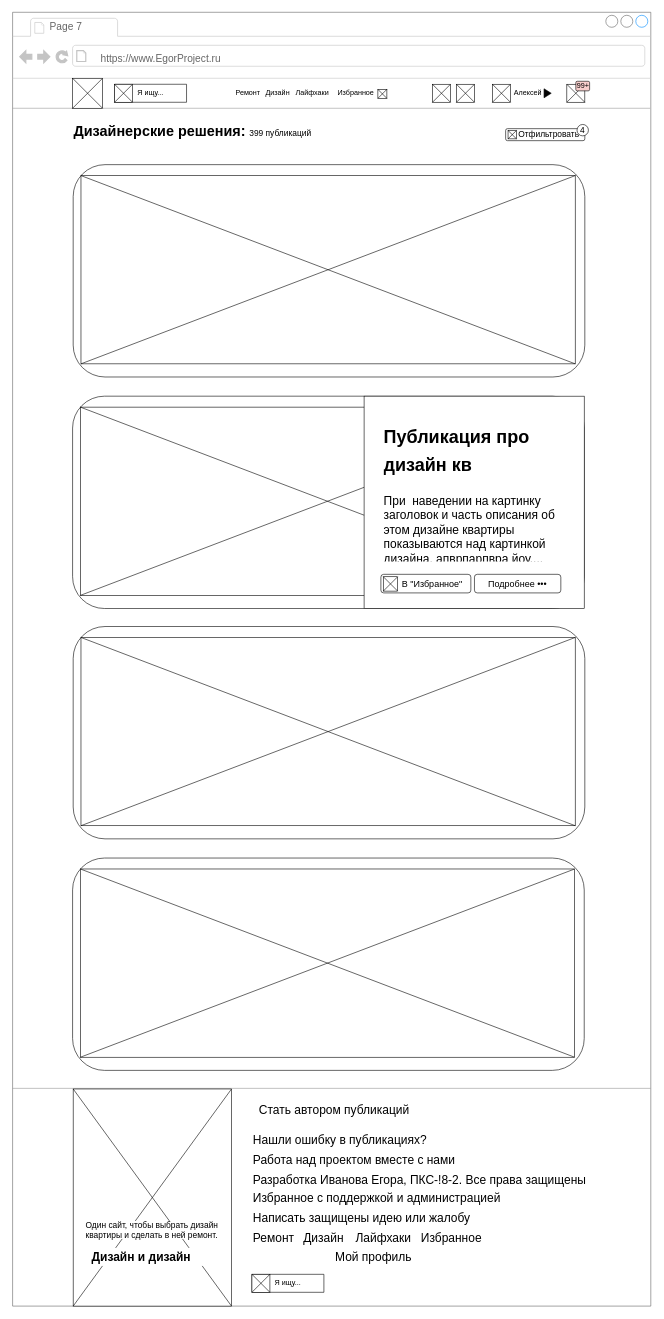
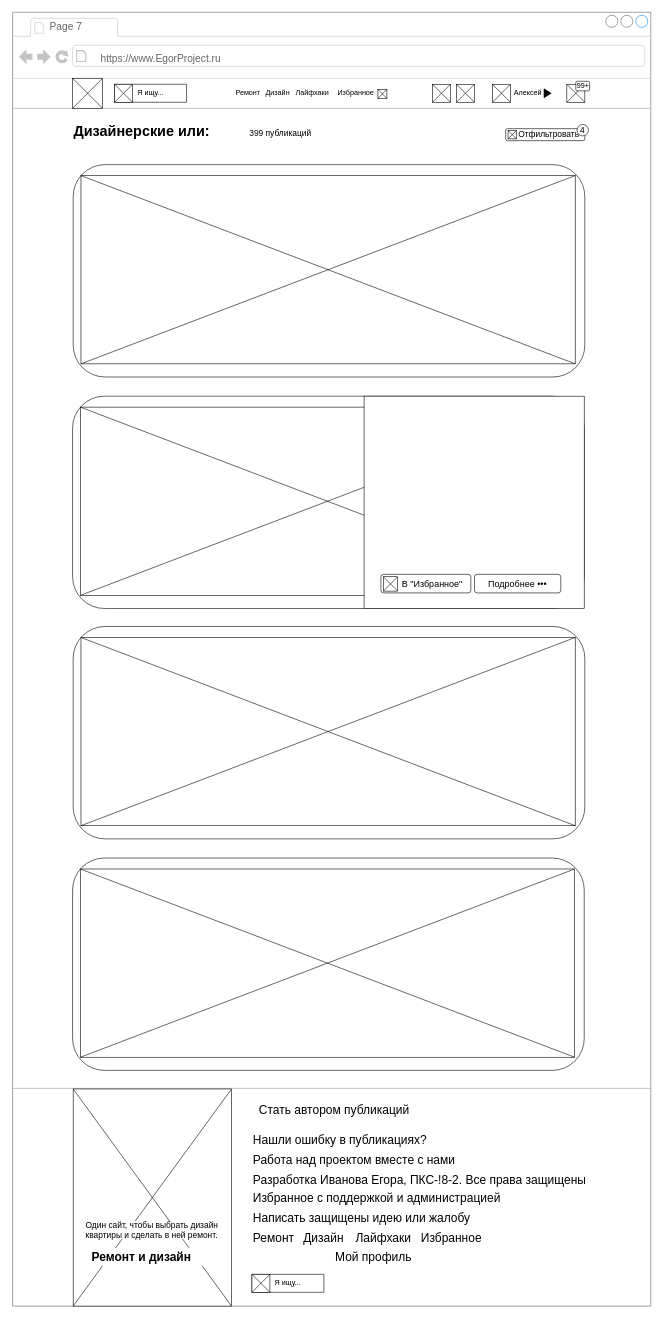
node "99+": fillcolor #f8cecc -> #ffffff
node "Дизайнерские решения:": label "Дизайнерские решения:" -> "Дизайнерские или:"
node "Публикация про дизайн квПри наведении на картинку заголовок и часть описания об этом дизайне квартиры показываются над картинкой дизайна. апврпарпвра йоу....": removed
node "Дизайн и дизайн": label "Дизайн и дизайн" -> "Ремонт и дизайн"
